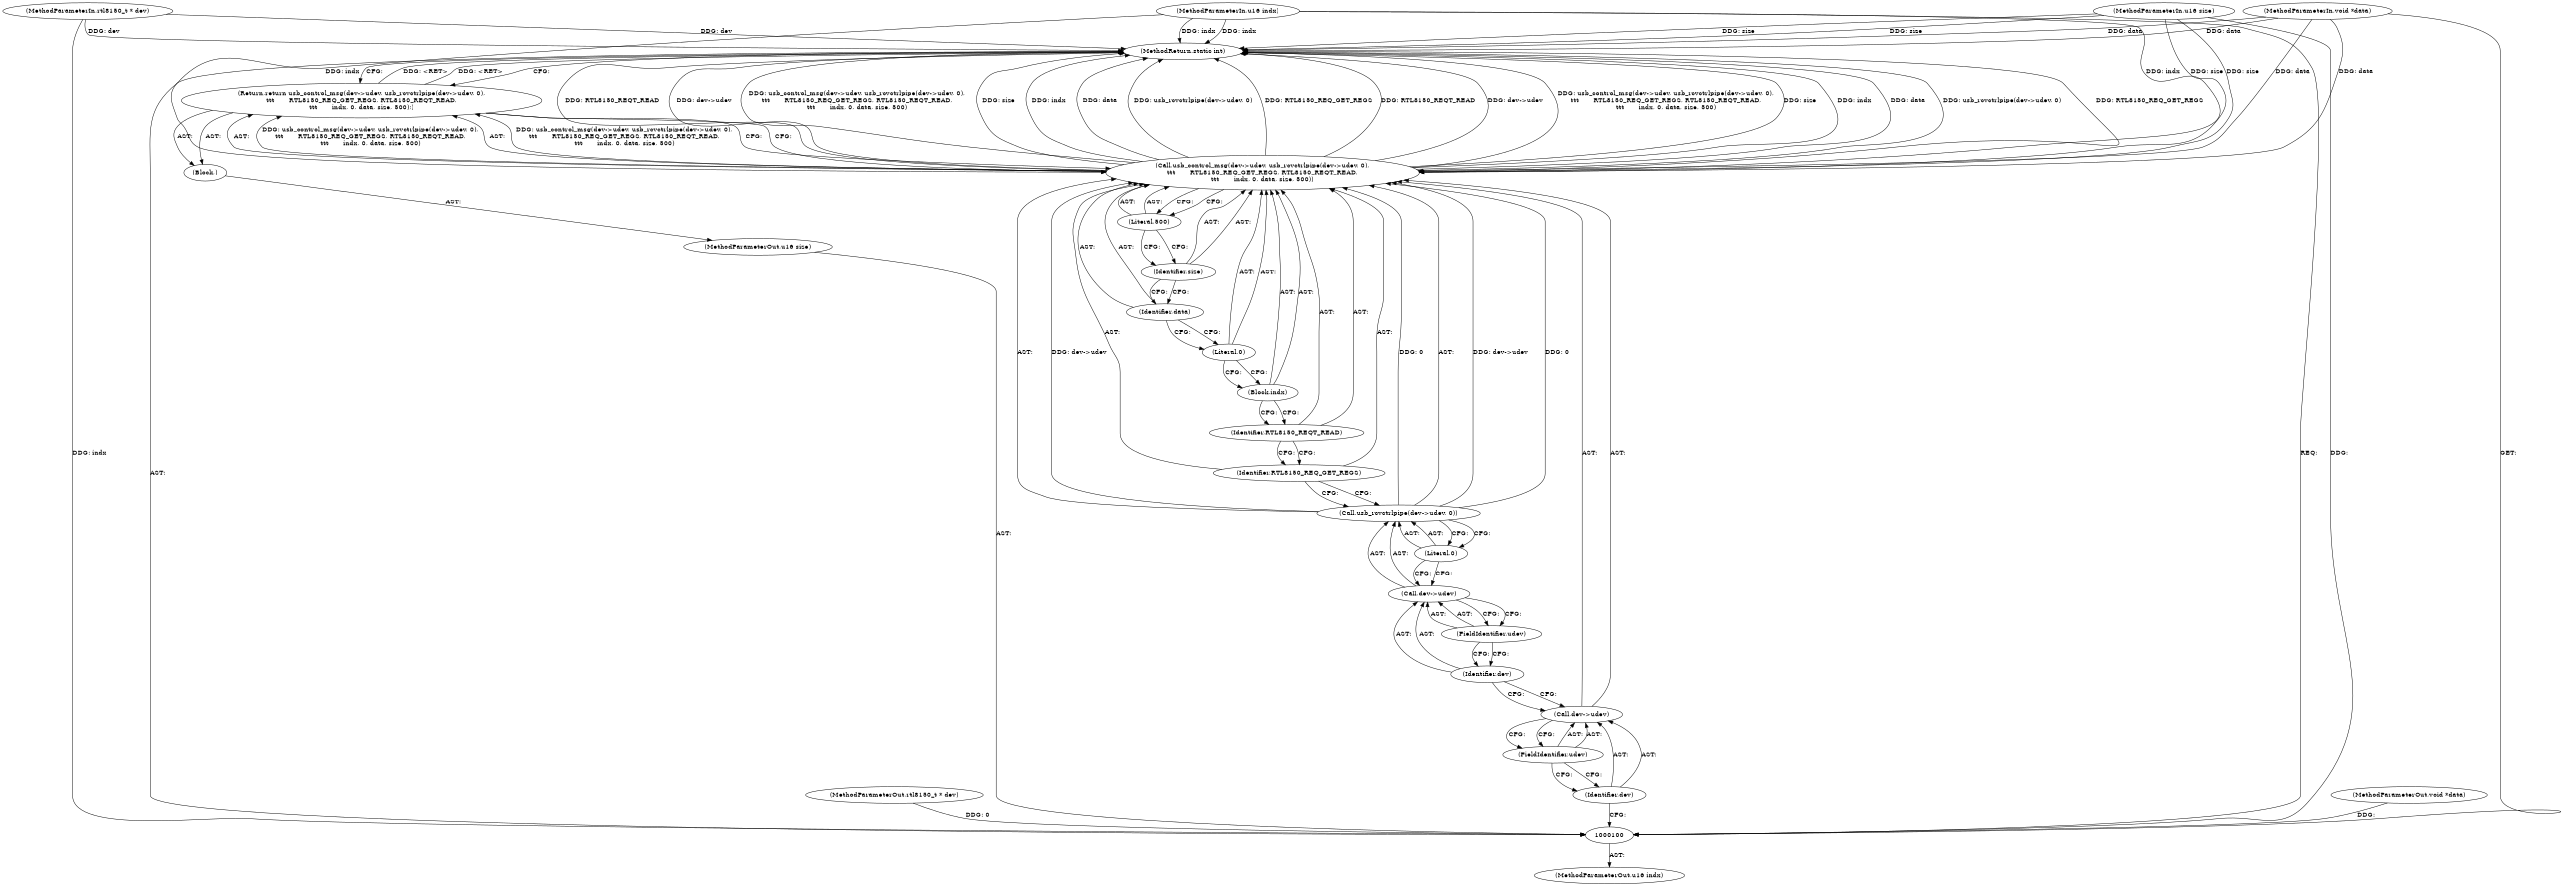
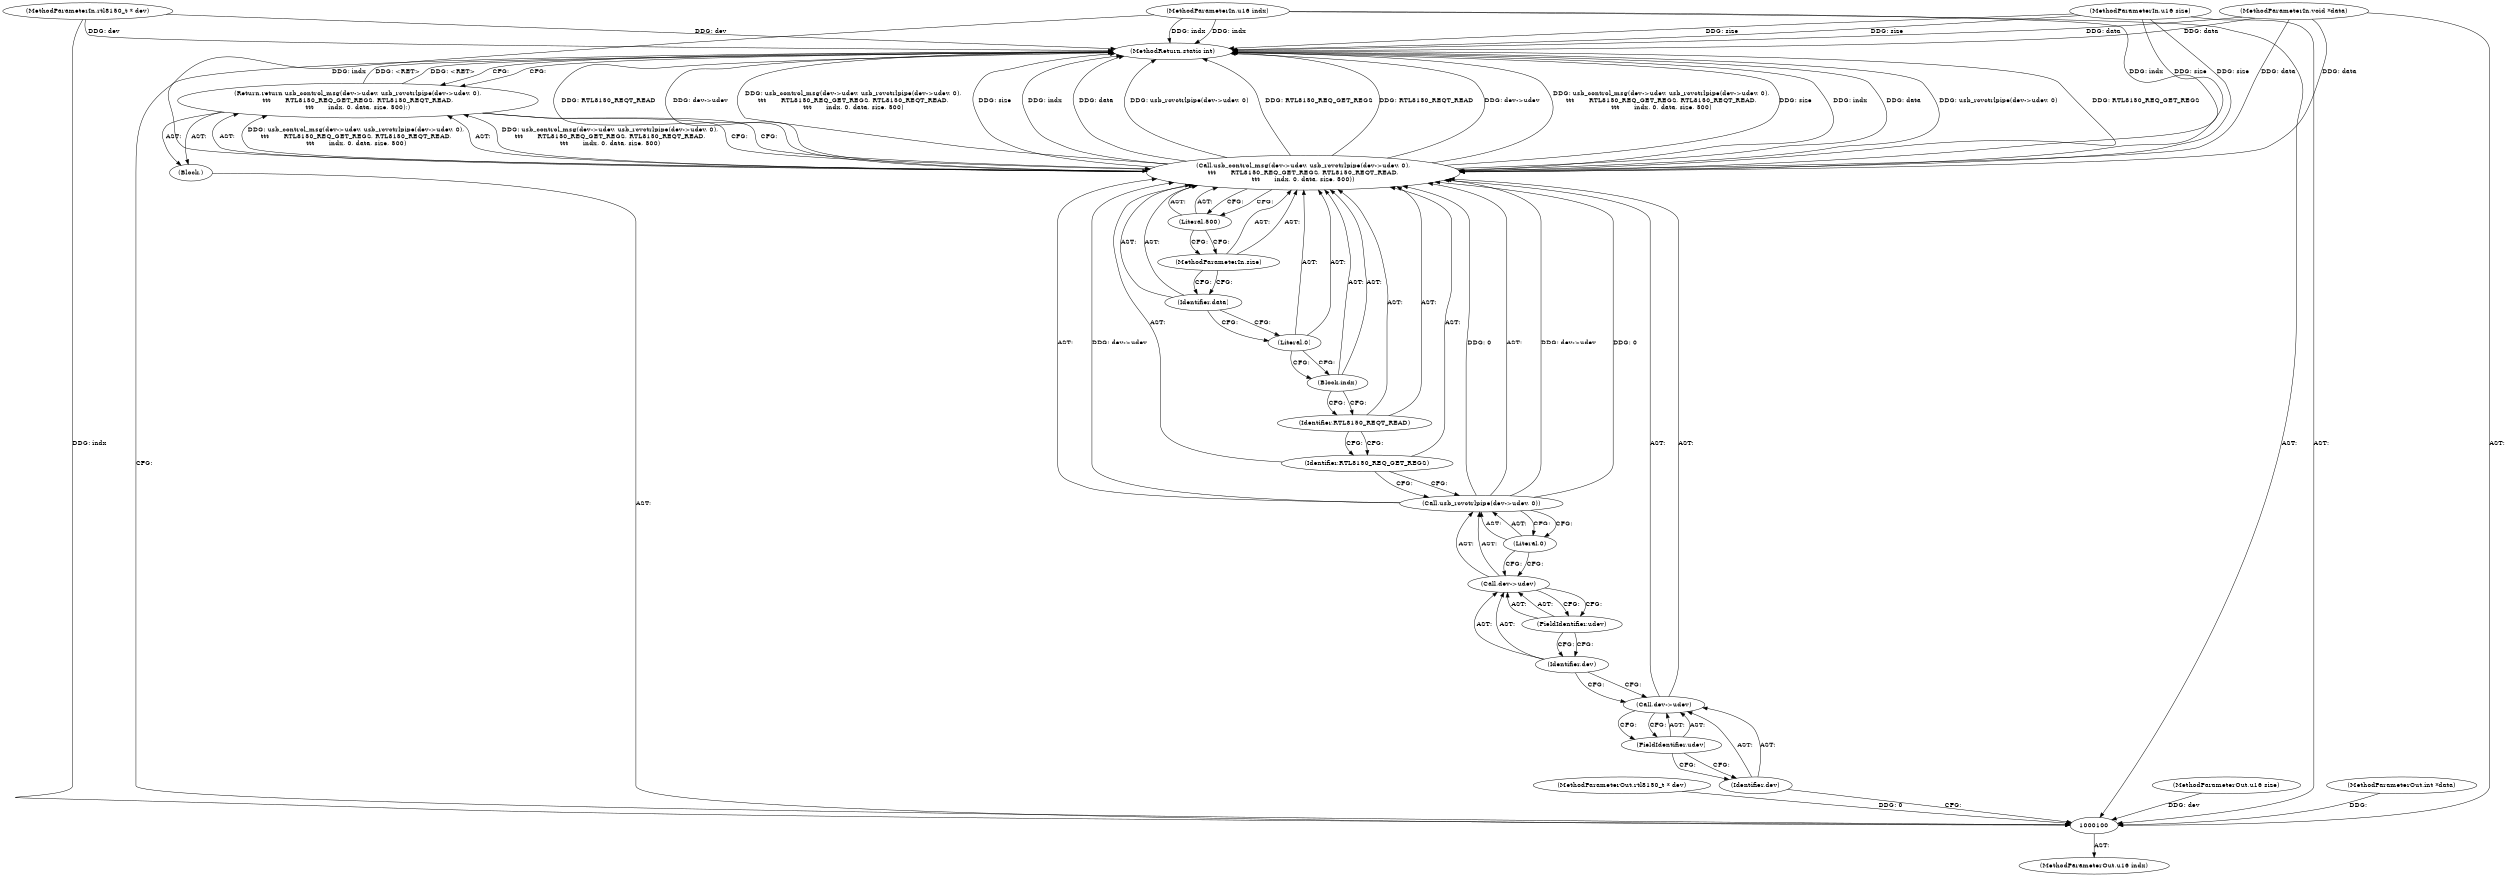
edge "(Block,)" -> "(MethodParameterOut,u16 size)": now "(Block,)" -> "1000100"
node "(Identifier,size)": label "(Identifier,size)" -> "(MethodParameterIn,size)"
edge "(MethodParameterIn,u16 indx)" -> "1000100": label "REQ: " -> "AST: "
edge "(MethodParameterIn,u16 size)" -> "1000100": label "DDG: " -> "AST: "
edge "(MethodParameterIn,void *data)" -> "1000100": label "GET: " -> "AST: "
edge "(MethodReturn,static int)" -> "1000100": label "AST: " -> "CFG: "
edge "(MethodParameterOut,u16 size)" -> "1000100": label "AST: " -> "DDG: dev"
node "(MethodParameterOut,void *data)": label "(MethodParameterOut,void *data)" -> "(MethodParameterOut,int *data)"
